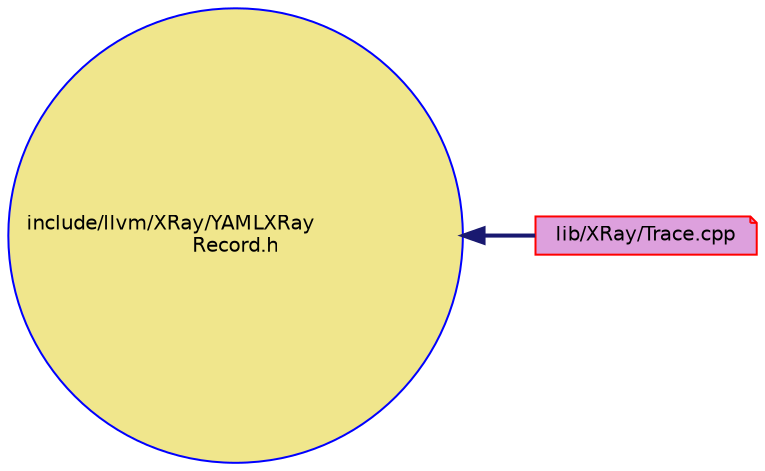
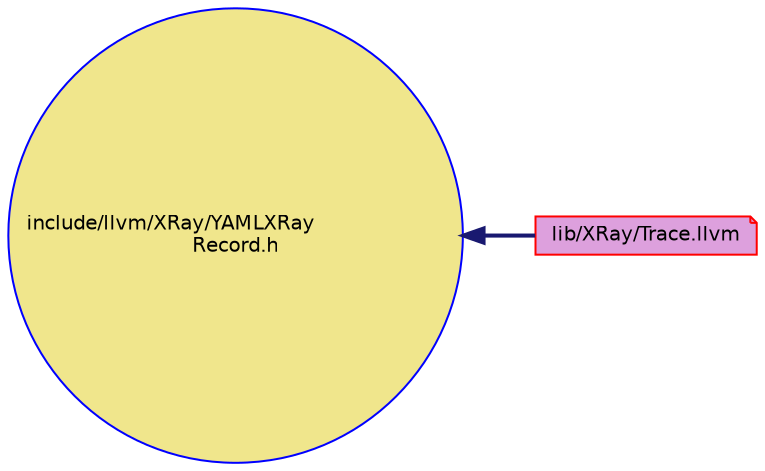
node "lib/XRay/Trace.cpp": label "lib/XRay/Trace.cpp" -> "lib/XRay/Trace.llvm"
